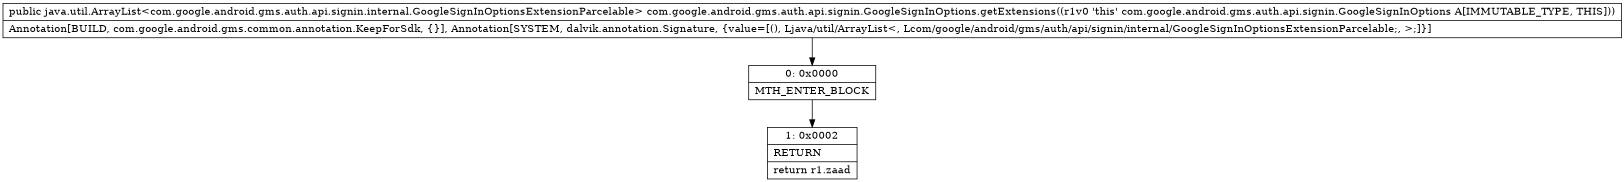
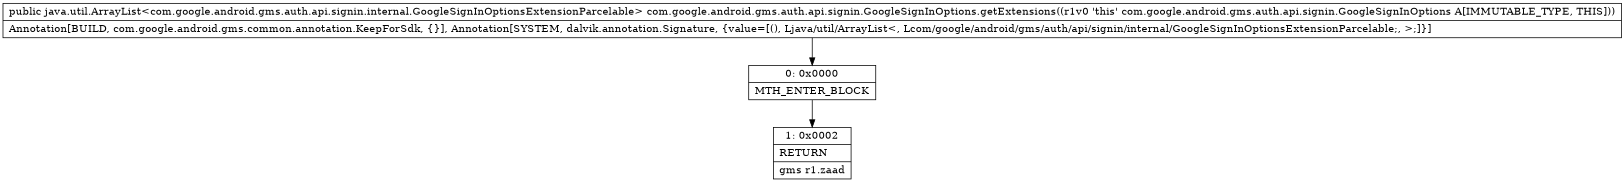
node "1: 0x0002": text "return r1.zaad" -> "gms r1.zaad"
